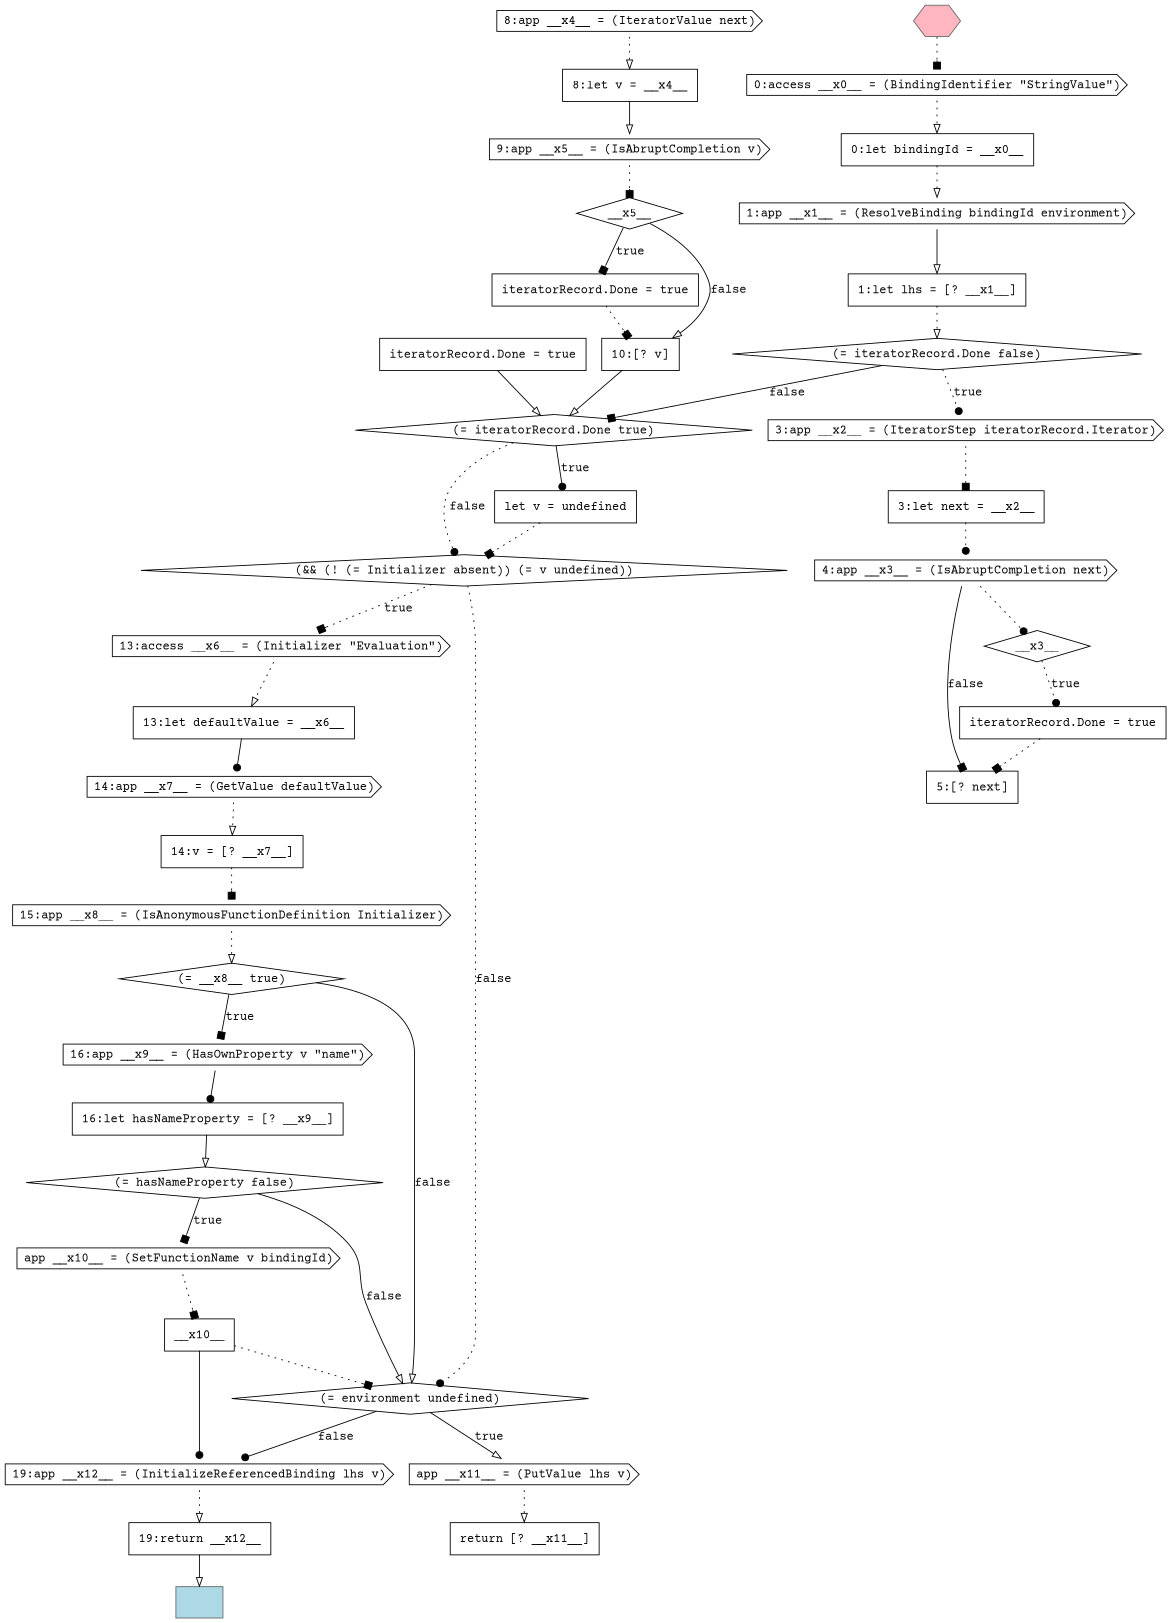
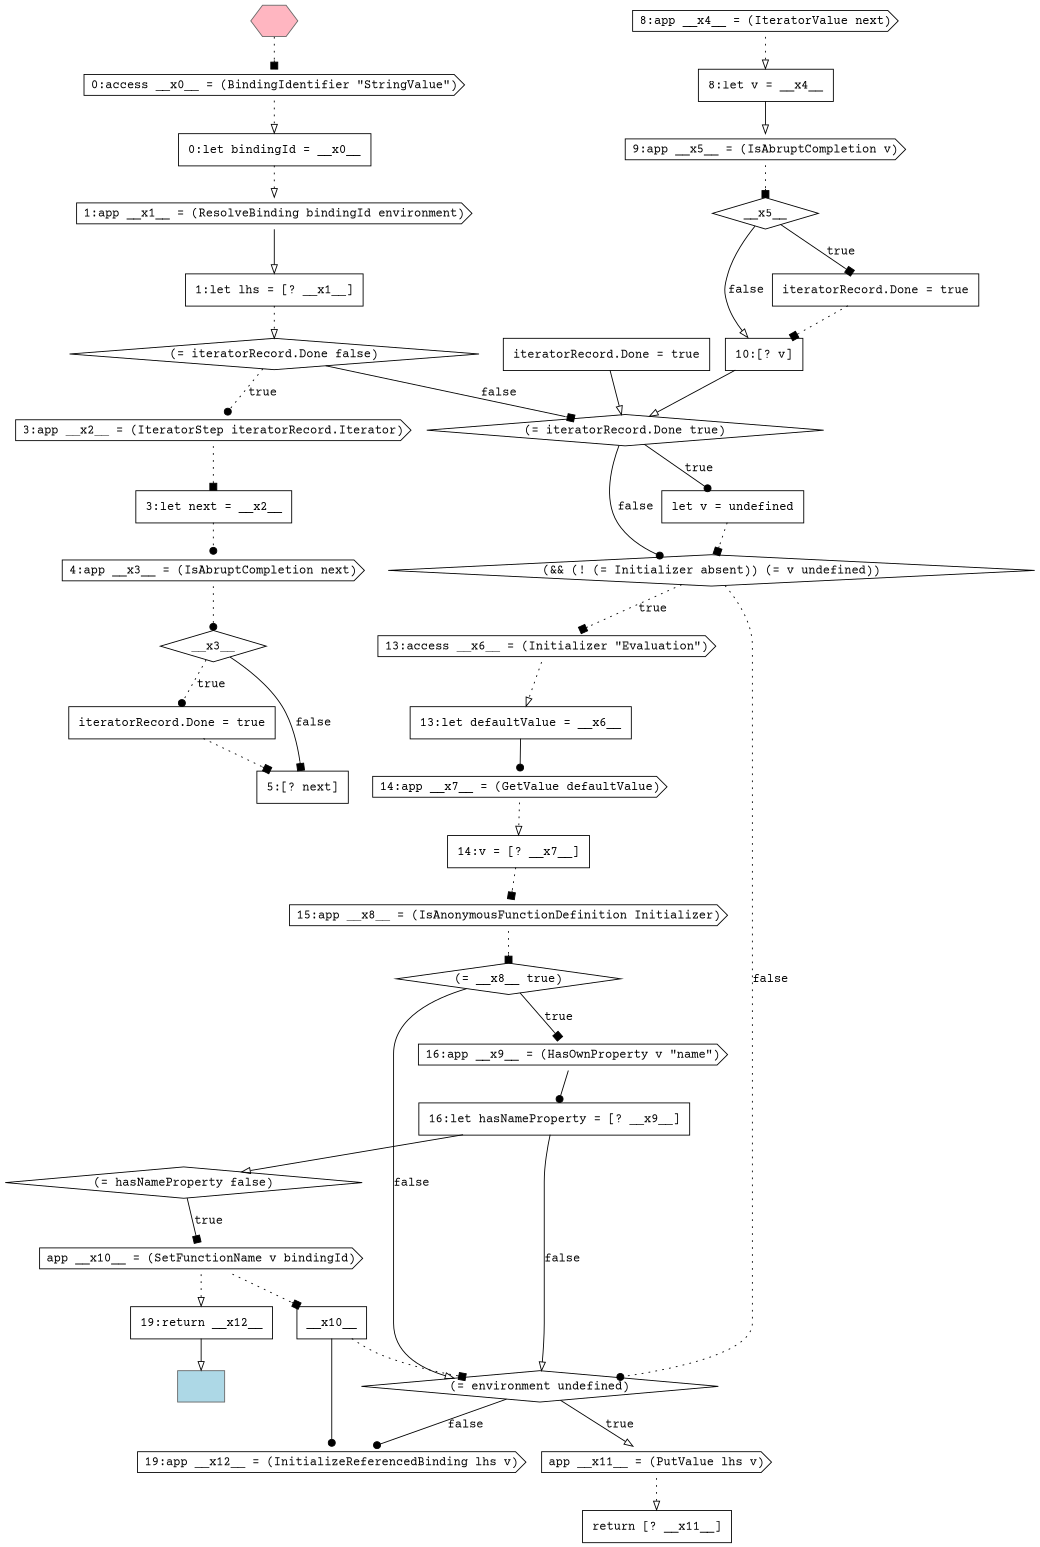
edge "(= iteratorRecord.Done true)" -> "(&& (! (= Initializer absent)) (= v undefined))": style dotted -> solid
edge "4:app __x3__ = (IsAbruptCompletion next)" -> "5:[? next]": now "__x3__" -> "5:[? next]"
edge "15:app __x8__ = (IsAnonymousFunctionDefinition Initializer)" -> "(= __x8__ true)": arrowhead onormal -> box
edge "(= hasNameProperty false)" -> "(= environment undefined)": now "16:let hasNameProperty = [? __x9__]" -> "(= environment undefined)"
edge "19:app __x12__ = (InitializeReferencedBinding lhs v)" -> "19:return __x12__": now "app __x10__ = (SetFunctionName v bindingId)" -> "19:return __x12__"
